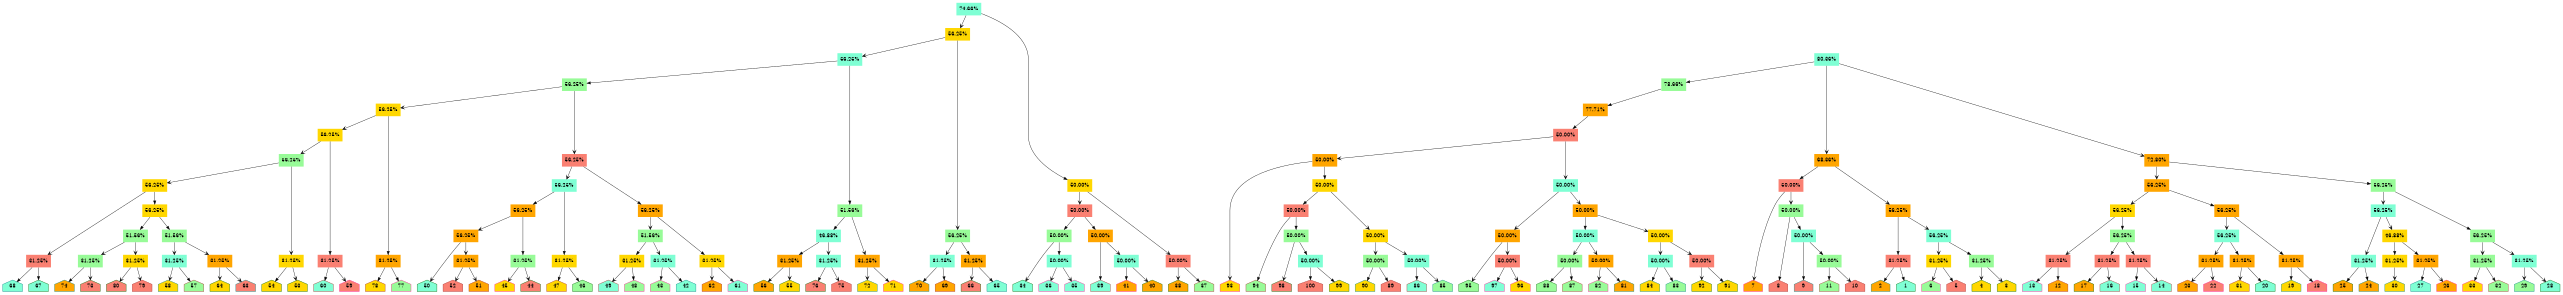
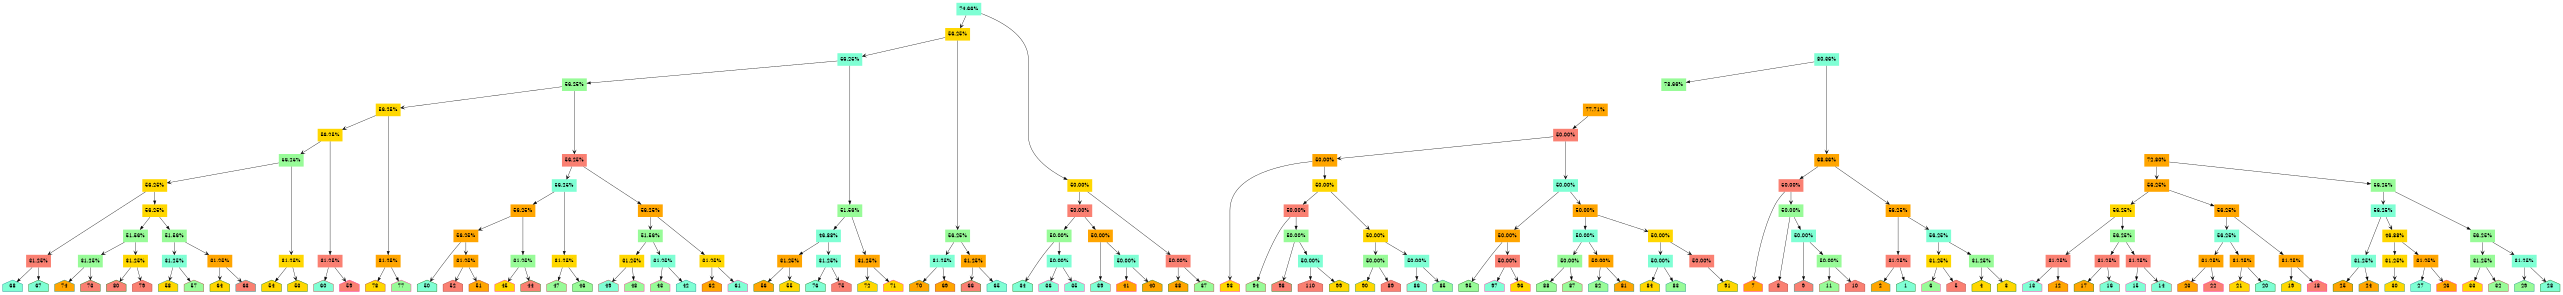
edge "78.66%" -> "77.71%": removed
edge "80.36%" -> "72.80%": removed
node "47": fillcolor gold -> palegreen
node "76": fillcolor salmon -> aquamarine
node "100": label "100" -> "110"
node "82": color deeppink -> teal
node "92": removed
node "31": label "31" -> "21"
